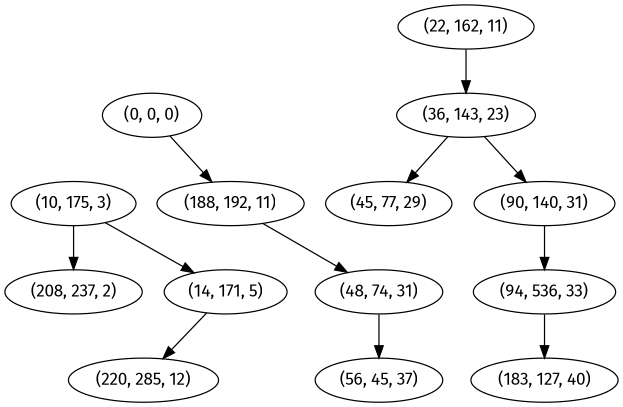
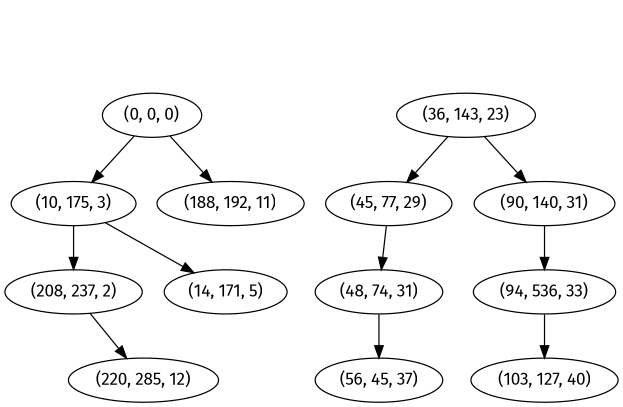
node "(22, 162, 11)": removed
edge "(0, 0, 0)" -> "(10, 175, 3)": added
edge "(188, 192, 11)" -> "(48, 74, 31)": now "(45, 77, 29)" -> "(48, 74, 31)"
edge "(14, 171, 5)" -> "(220, 285, 12)": now "(208, 237, 2)" -> "(220, 285, 12)"
node "(183, 127, 40)": label "(183, 127, 40)" -> "(103, 127, 40)"
